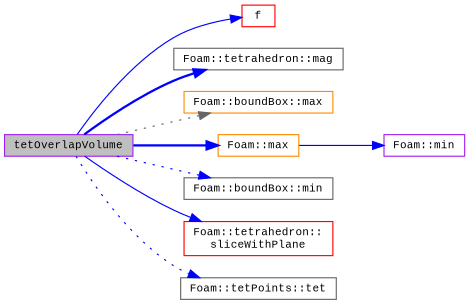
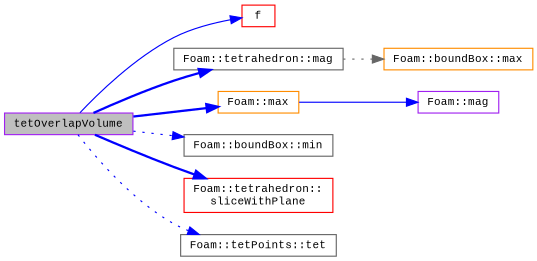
edge "tetOverlapVolume" -> "Foam::boundBox::max": now "Foam::tetrahedron::mag" -> "Foam::boundBox::max"
node "Foam::min": label "Foam::min" -> "Foam::mag"
edge "tetOverlapVolume" -> "Foam::tetrahedron:: sliceWithPlane": style solid -> bold
